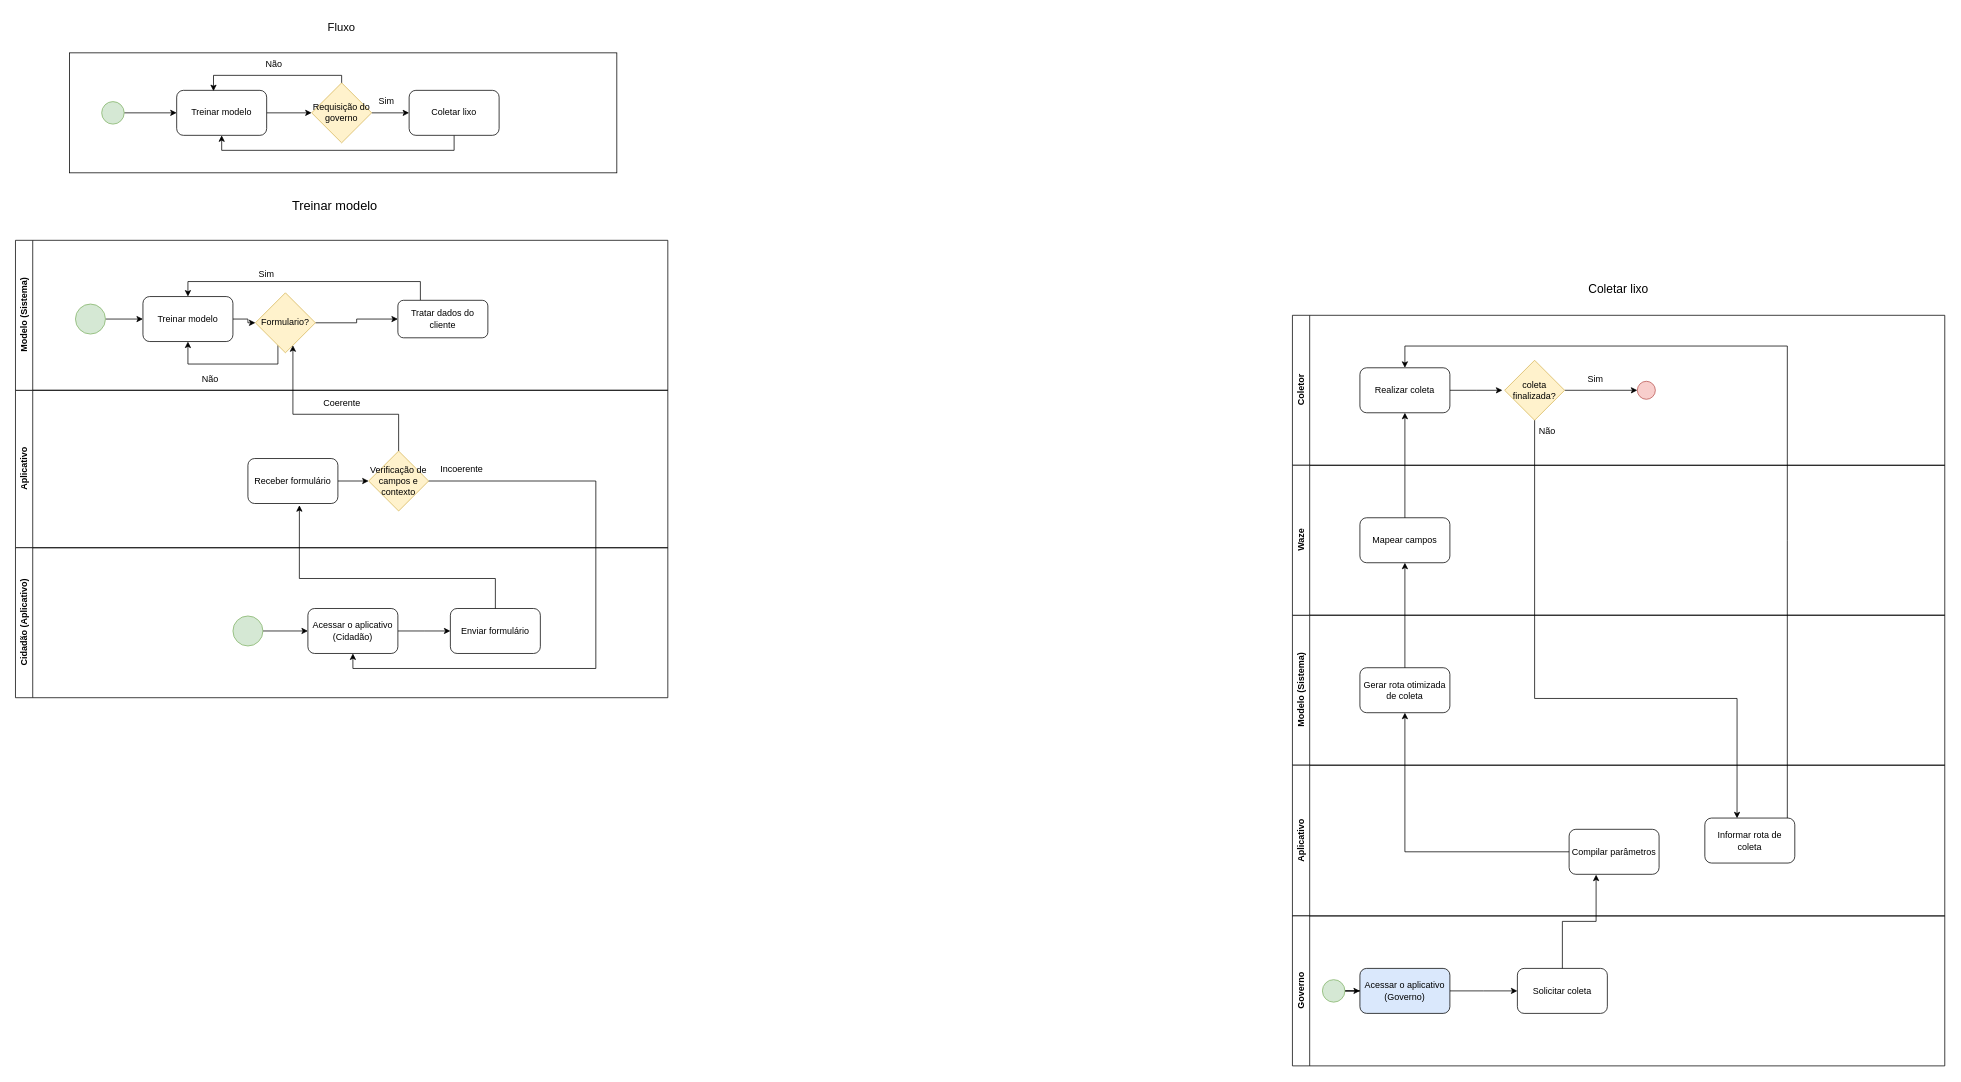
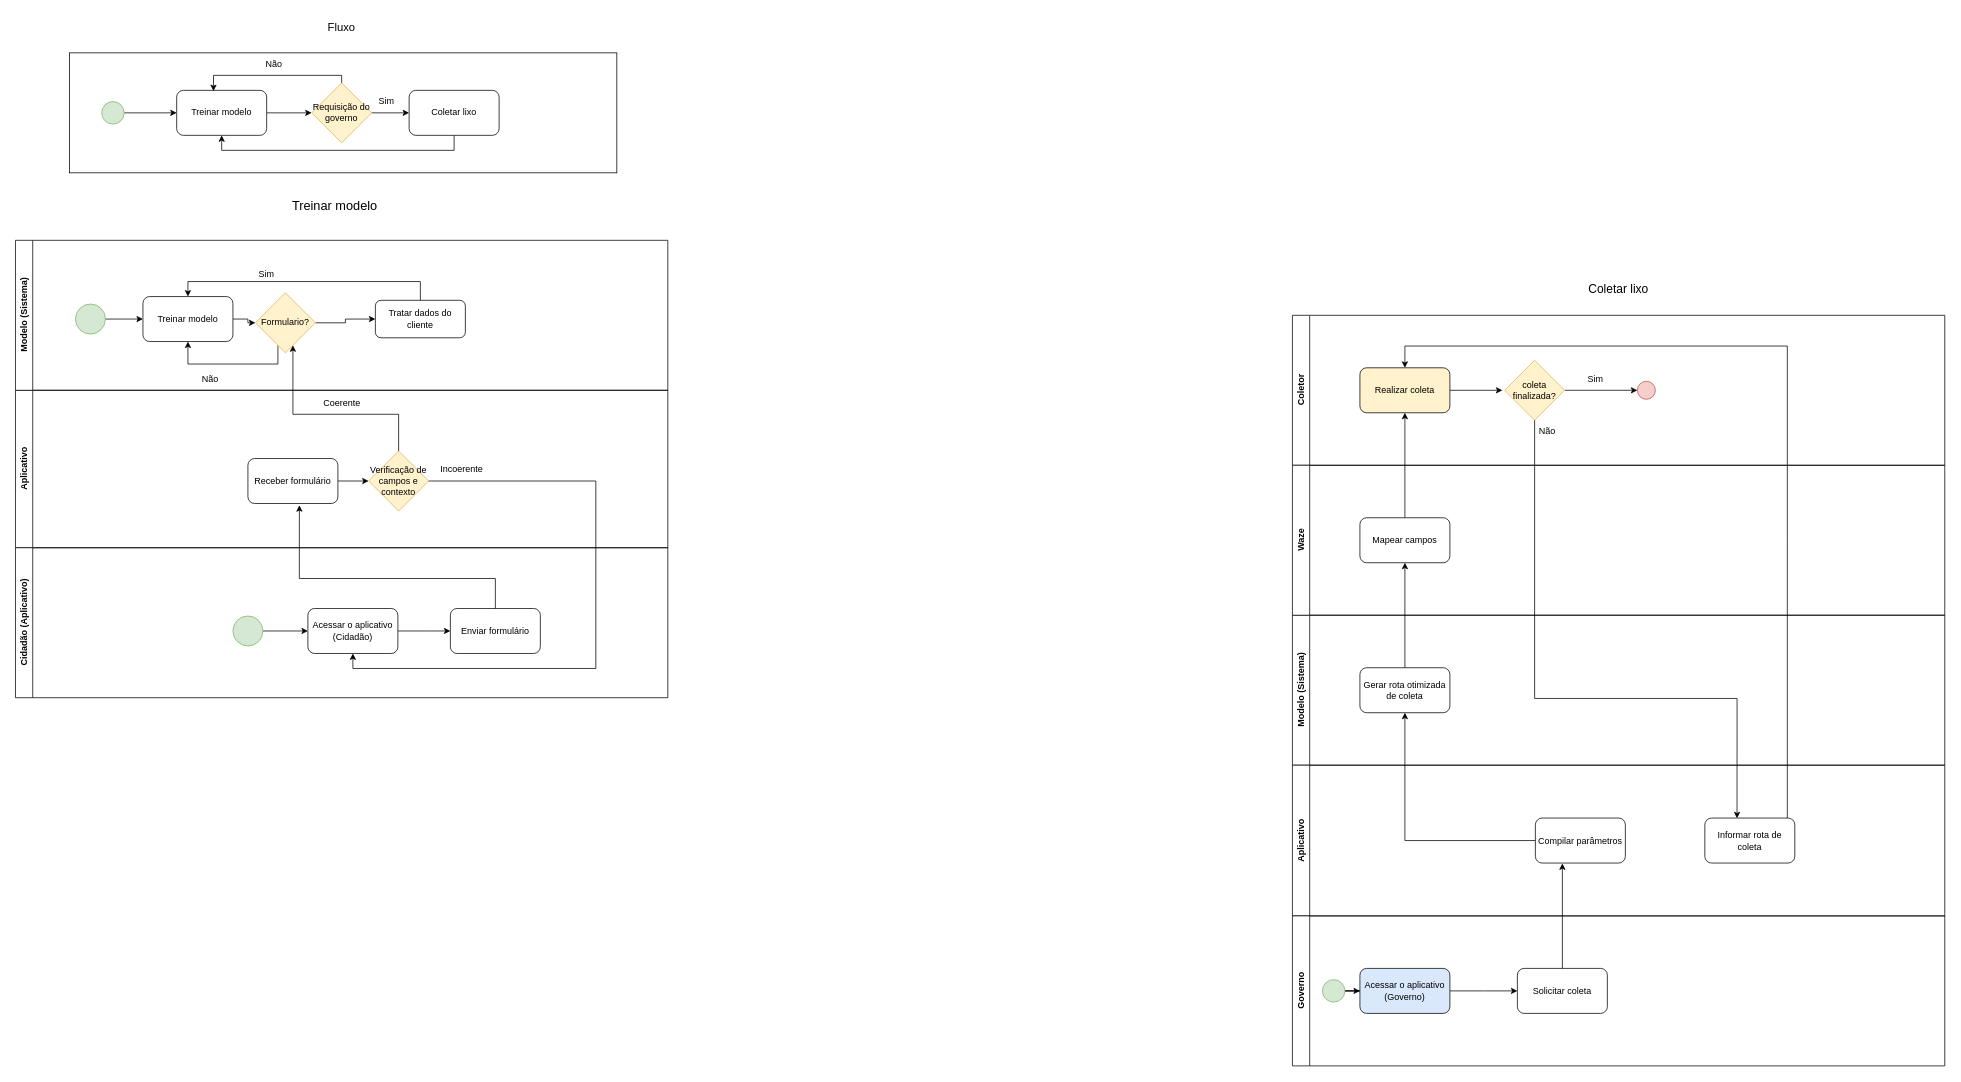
node "Tratar dados do cliente": moved (443, 319) -> (420, 319)
node "Realizar coleta": fillcolor #ffffff -> #fff2cc
node "Compilar parâmetros": moved (1614, 852) -> (1581, 841)
